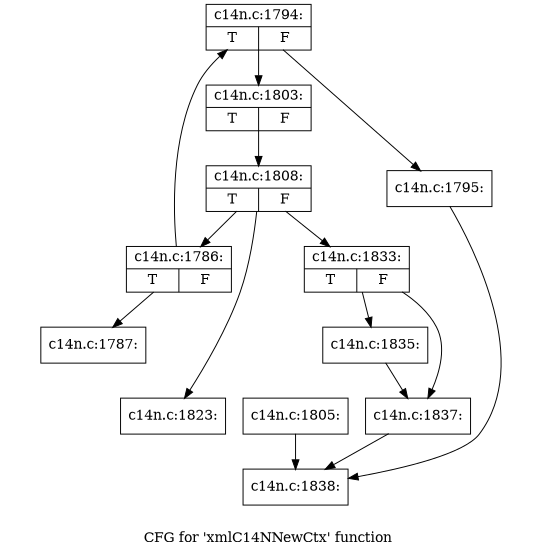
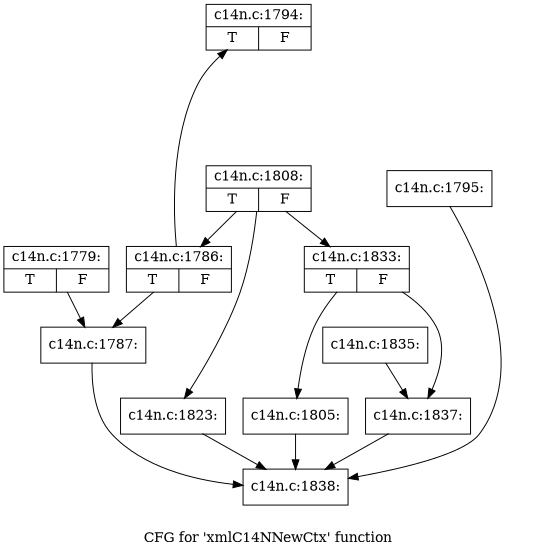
edge "c14n.c:1794:" -> "c14n.c:1795:": removed
node "c14n.c:1803:": removed
node "c14n.c:1779:": added
edge "c14n.c:1833:" -> "c14n.c:1835:": now "c14n.c:1833:" -> "c14n.c:1805:"
edge "c14n.c:1823:" -> "c14n.c:1838:": added
edge "c14n.c:1787:" -> "c14n.c:1838:": added
